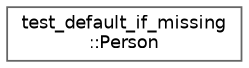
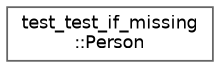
node "test_default_if_missing ::Person": label "test_default_if_missing ::Person" -> "test_test_if_missing ::Person"
